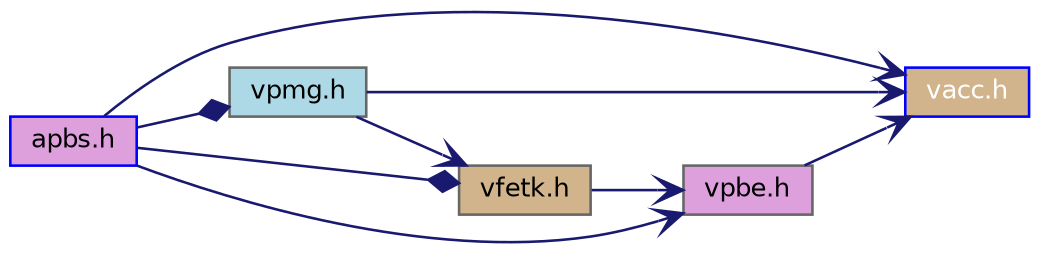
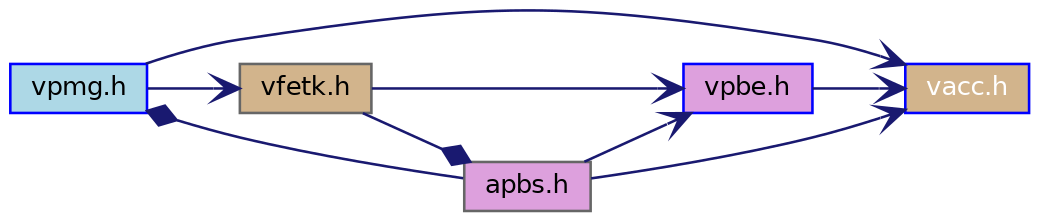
node "vpmg.h": color gray40 -> blue
node "apbs.h": color blue -> gray40
edge "apbs.h" -> "vfetk.h": reversed
node "vpbe.h": color gray40 -> blue
